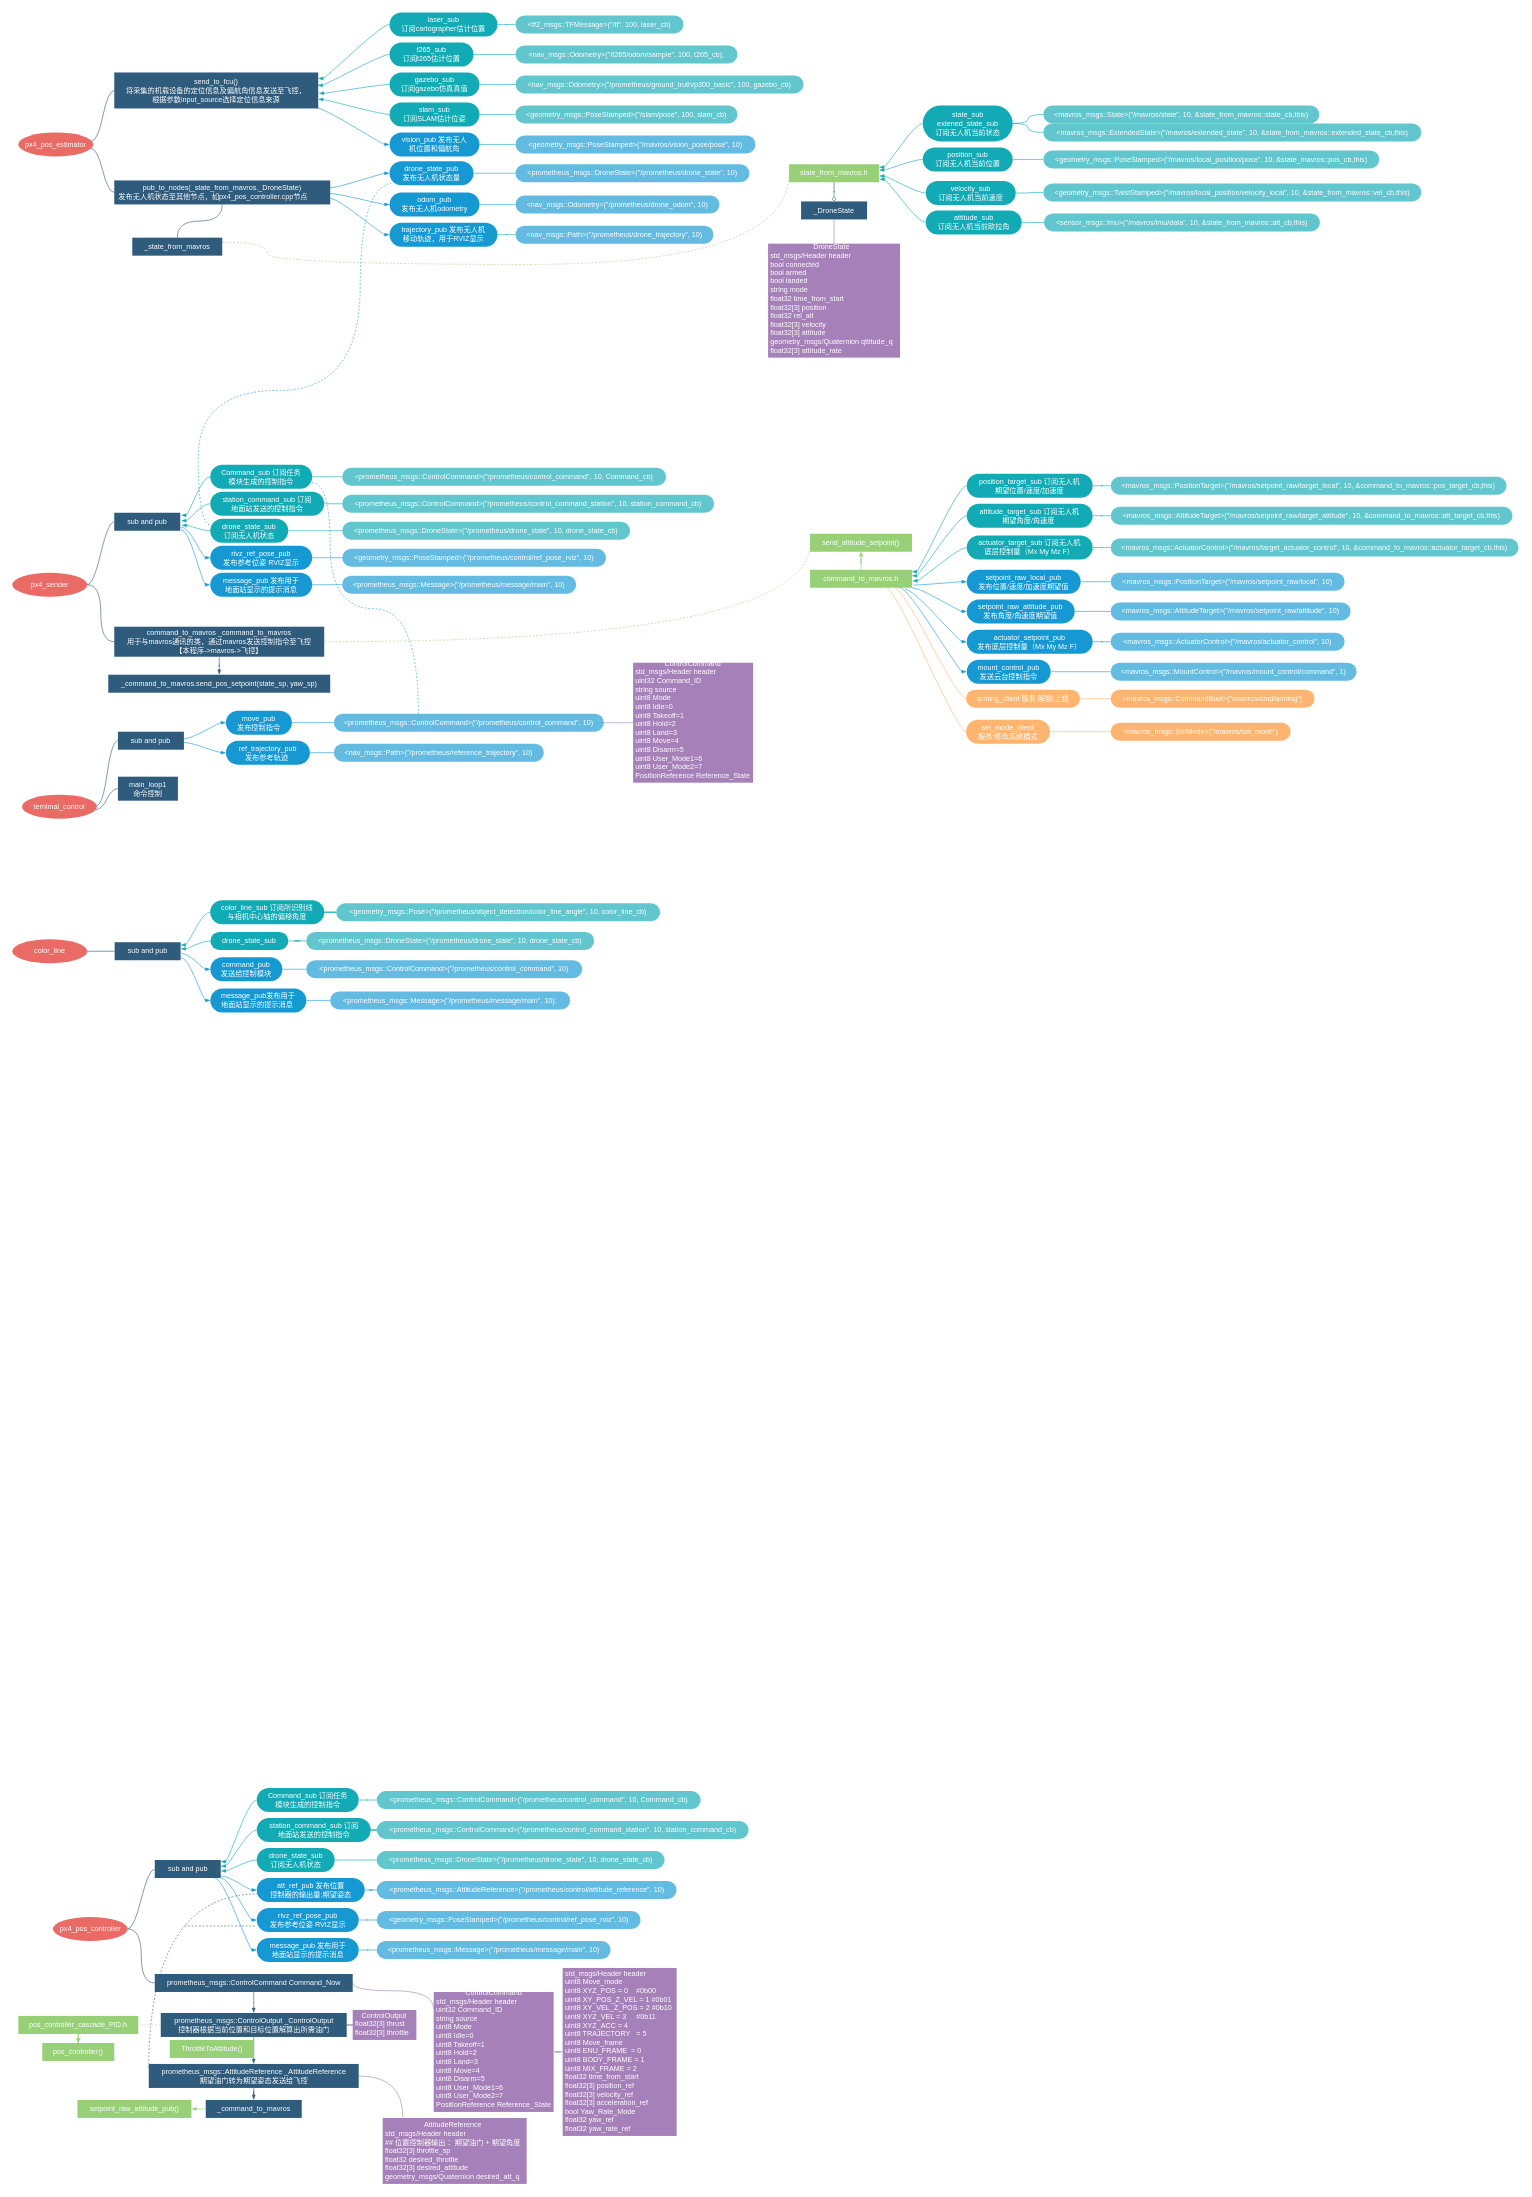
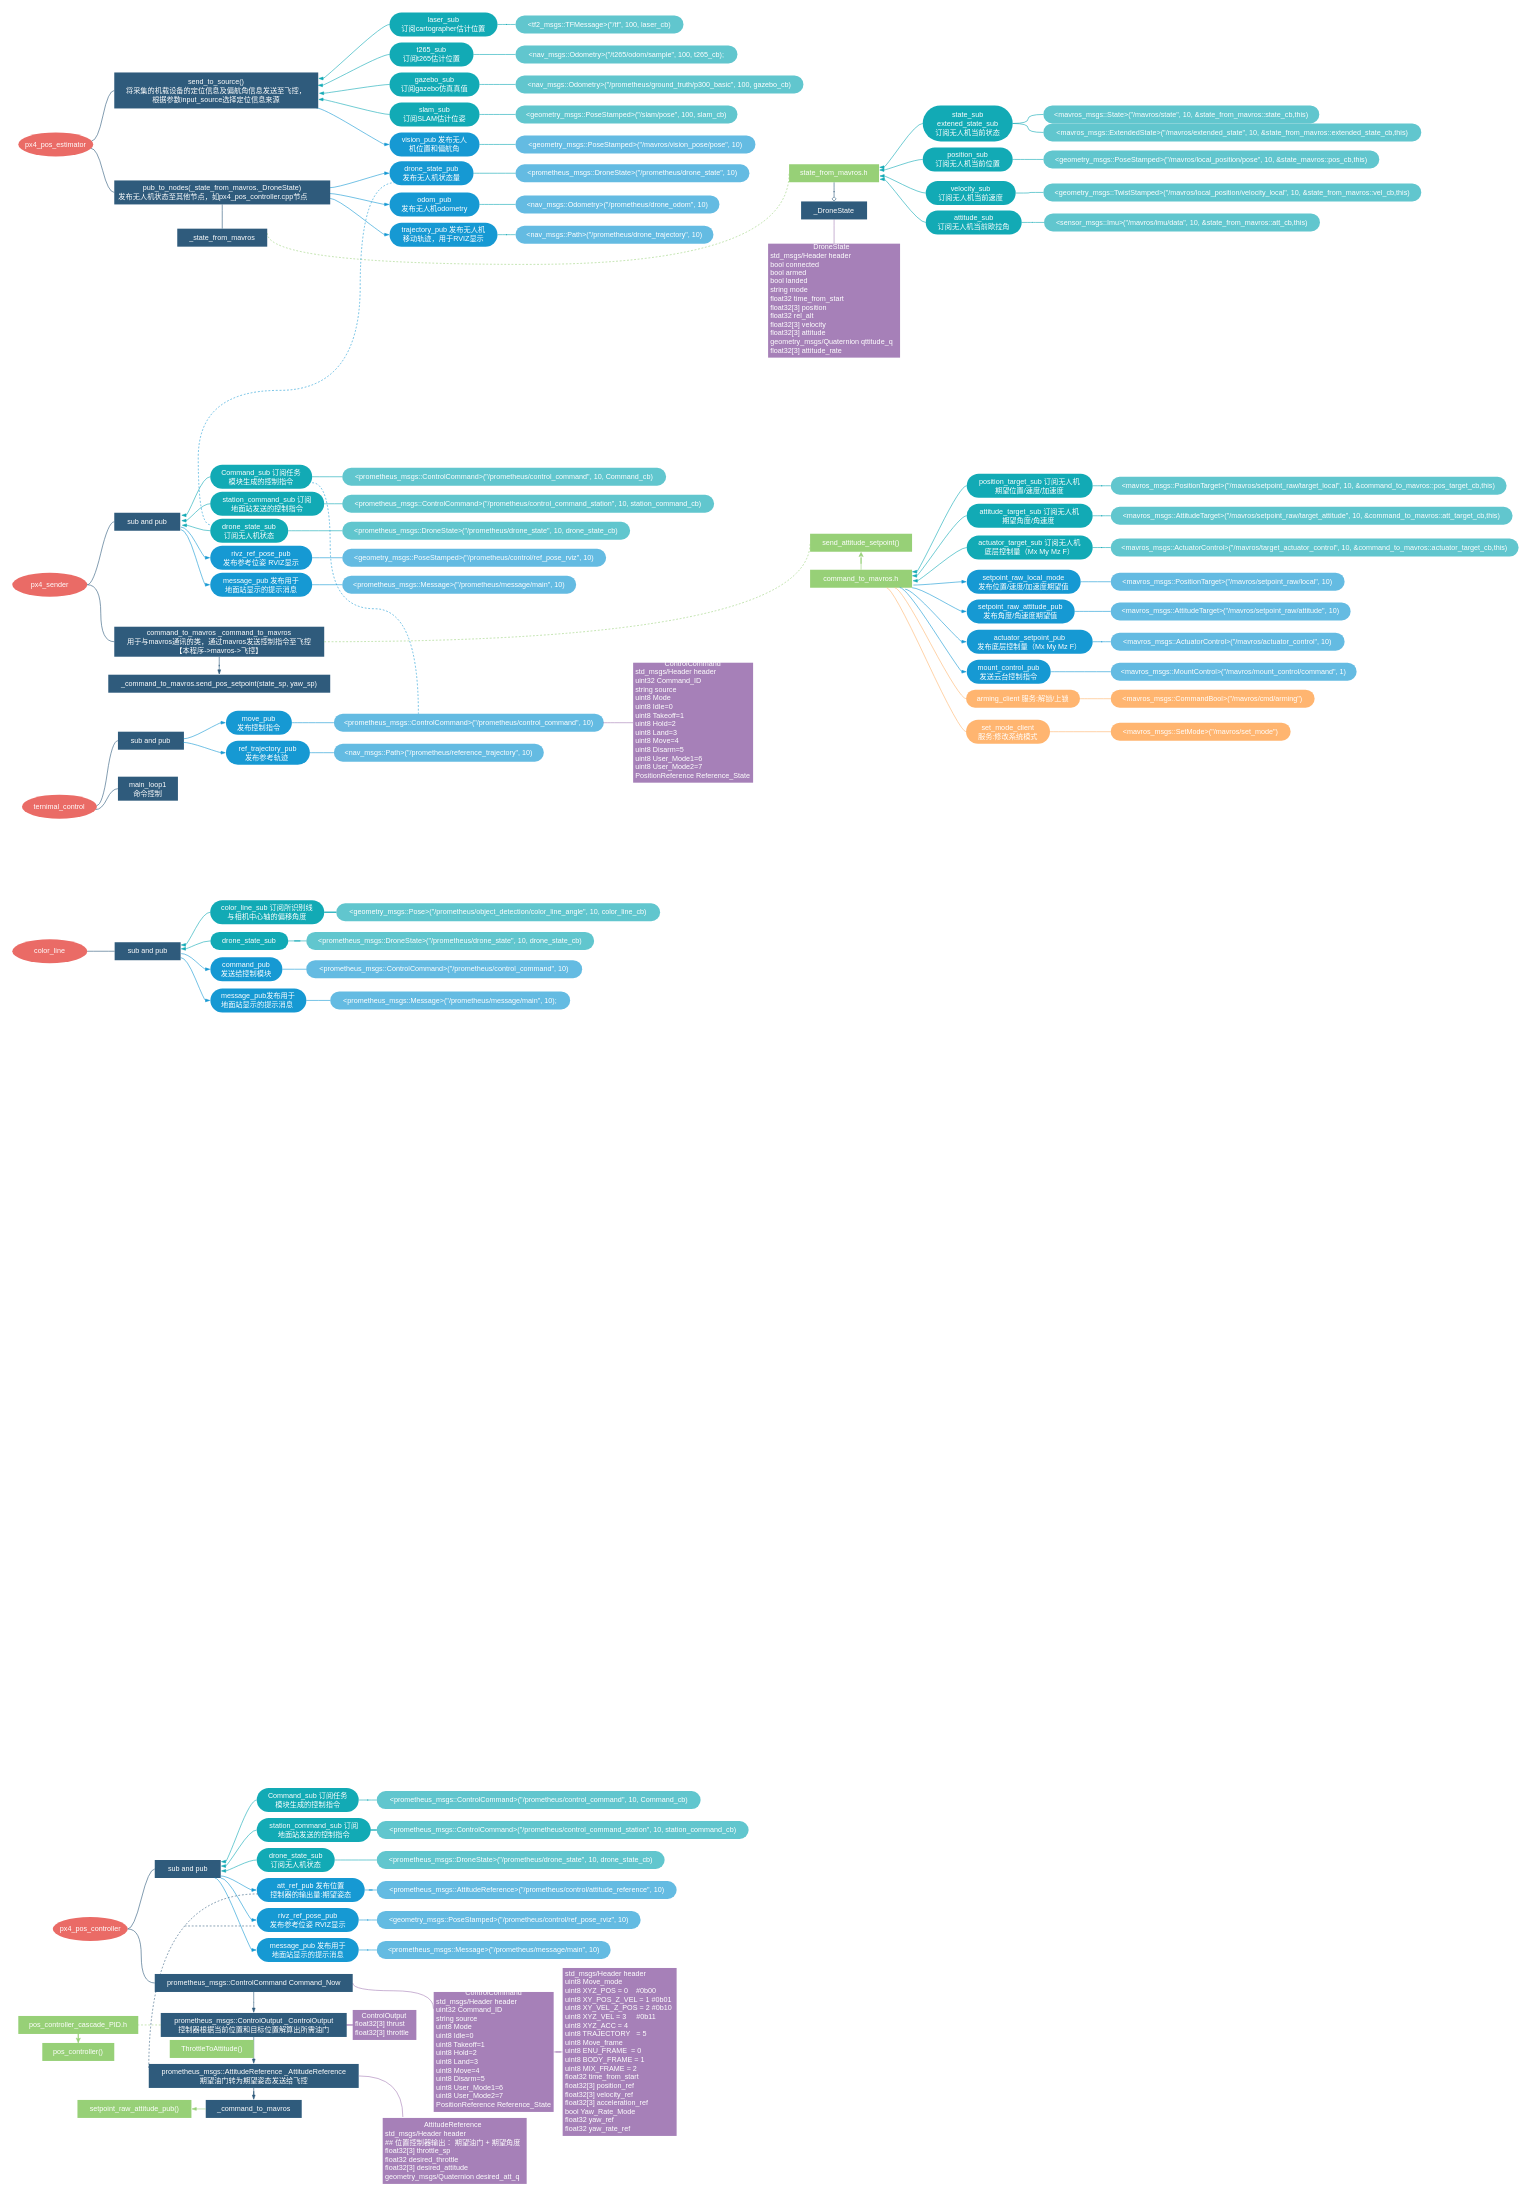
node "send_to_fcu() 将采集的机载设备的定位信息及偏航角信息发送至飞控， 根据参数input_source选择定位信息来源": label "send_to_fcu() 将采集的机载设备的定位信息及偏航角信息发送至飞控， 根据参数input_source选择定位信息来源" -> "send_to_source() 将采集的机载设备的定位信息及偏航角信息发送至飞控， 根据参数input_source选择定位信息来源"
node "_state_from_mavros": moved (177, 247) -> (222, 238)
node "setpoint_raw_local_pub 发布位置/速度/加速度期望值": label "setpoint_raw_local_pub 发布位置/速度/加速度期望值" -> "setpoint_raw_local_mode 发布位置/速度/加速度期望值"
